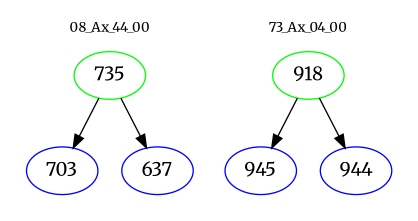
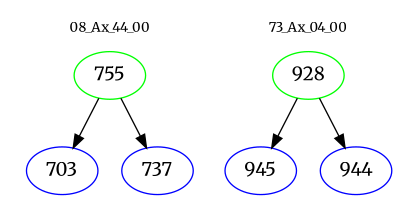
node "735": label "735" -> "755"
node "918": label "918" -> "928"
node "637": label "637" -> "737"
